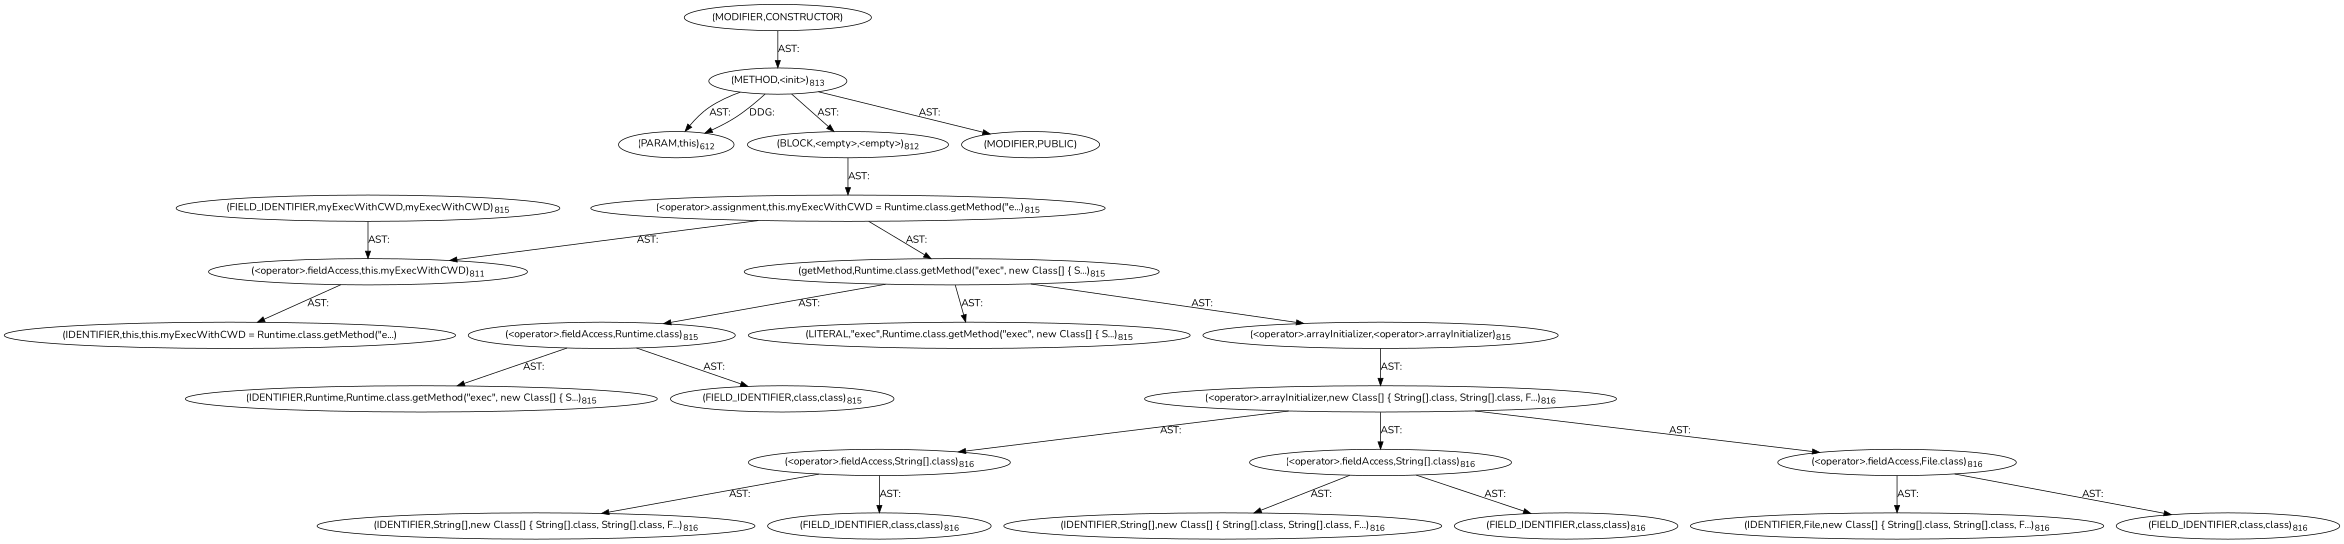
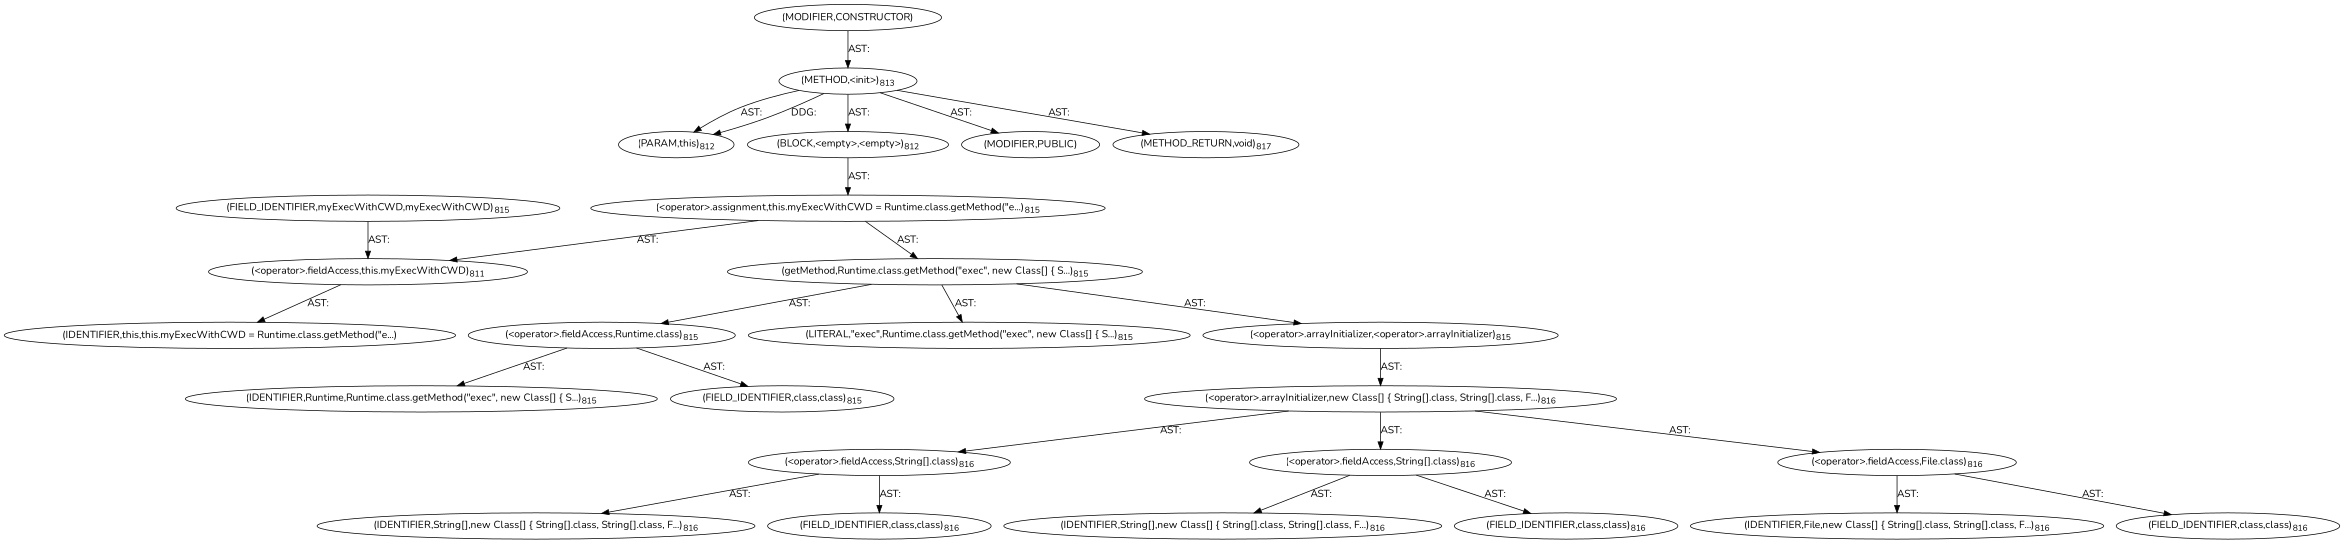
node "(PARAM,this)": text "612" -> "812"
node "(METHOD_RETURN,void)": added
